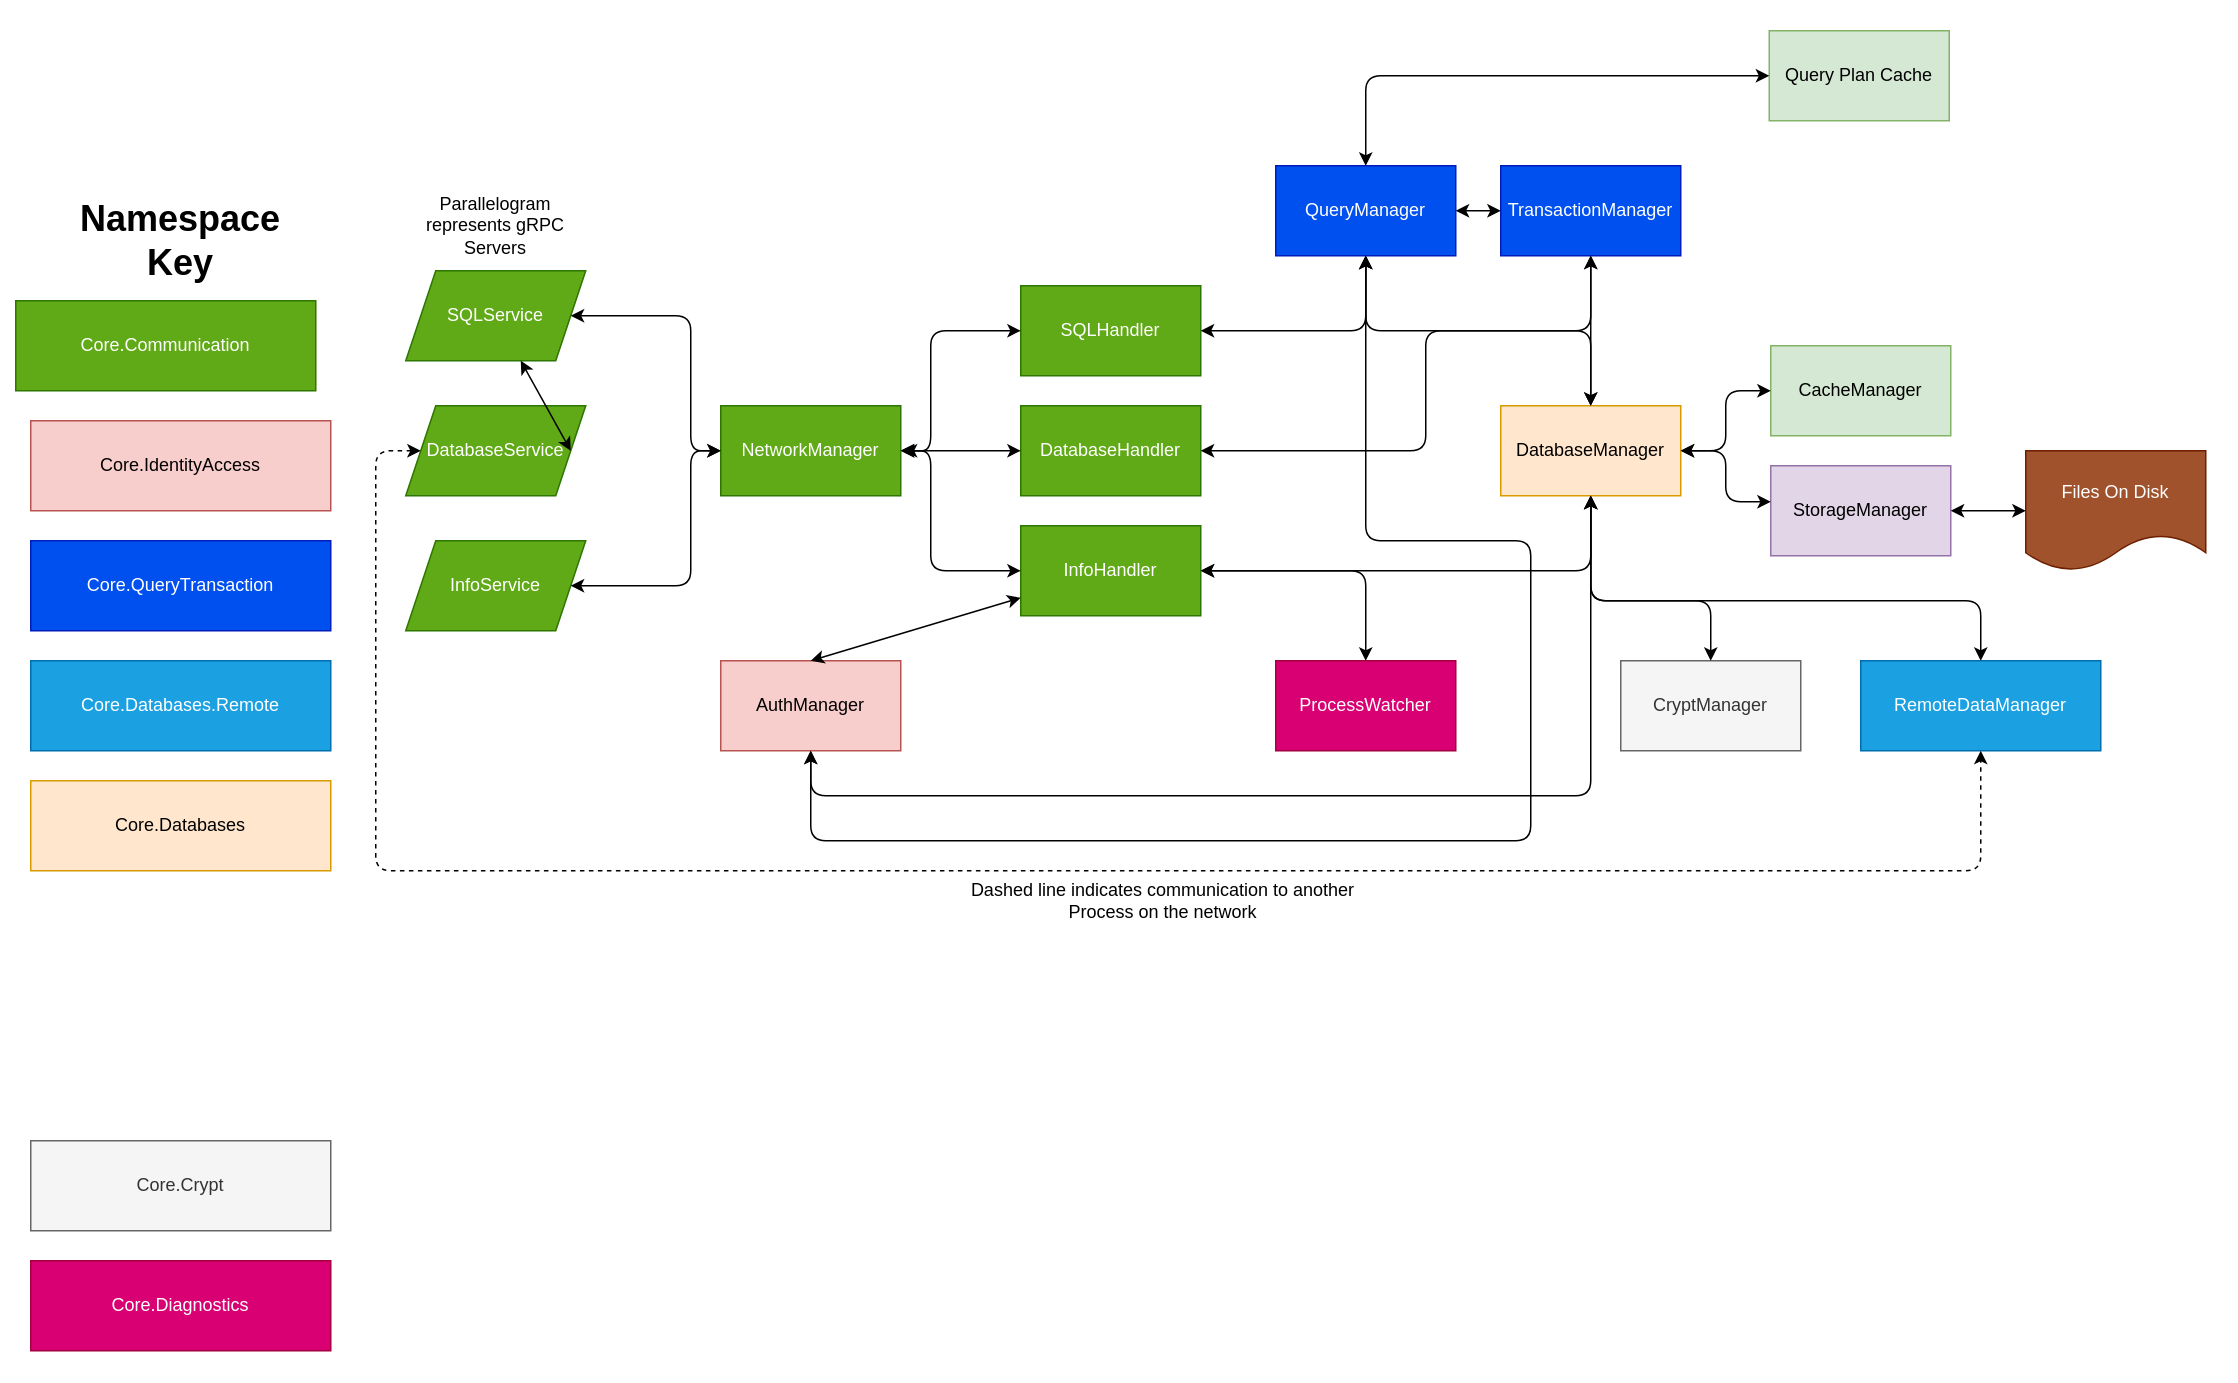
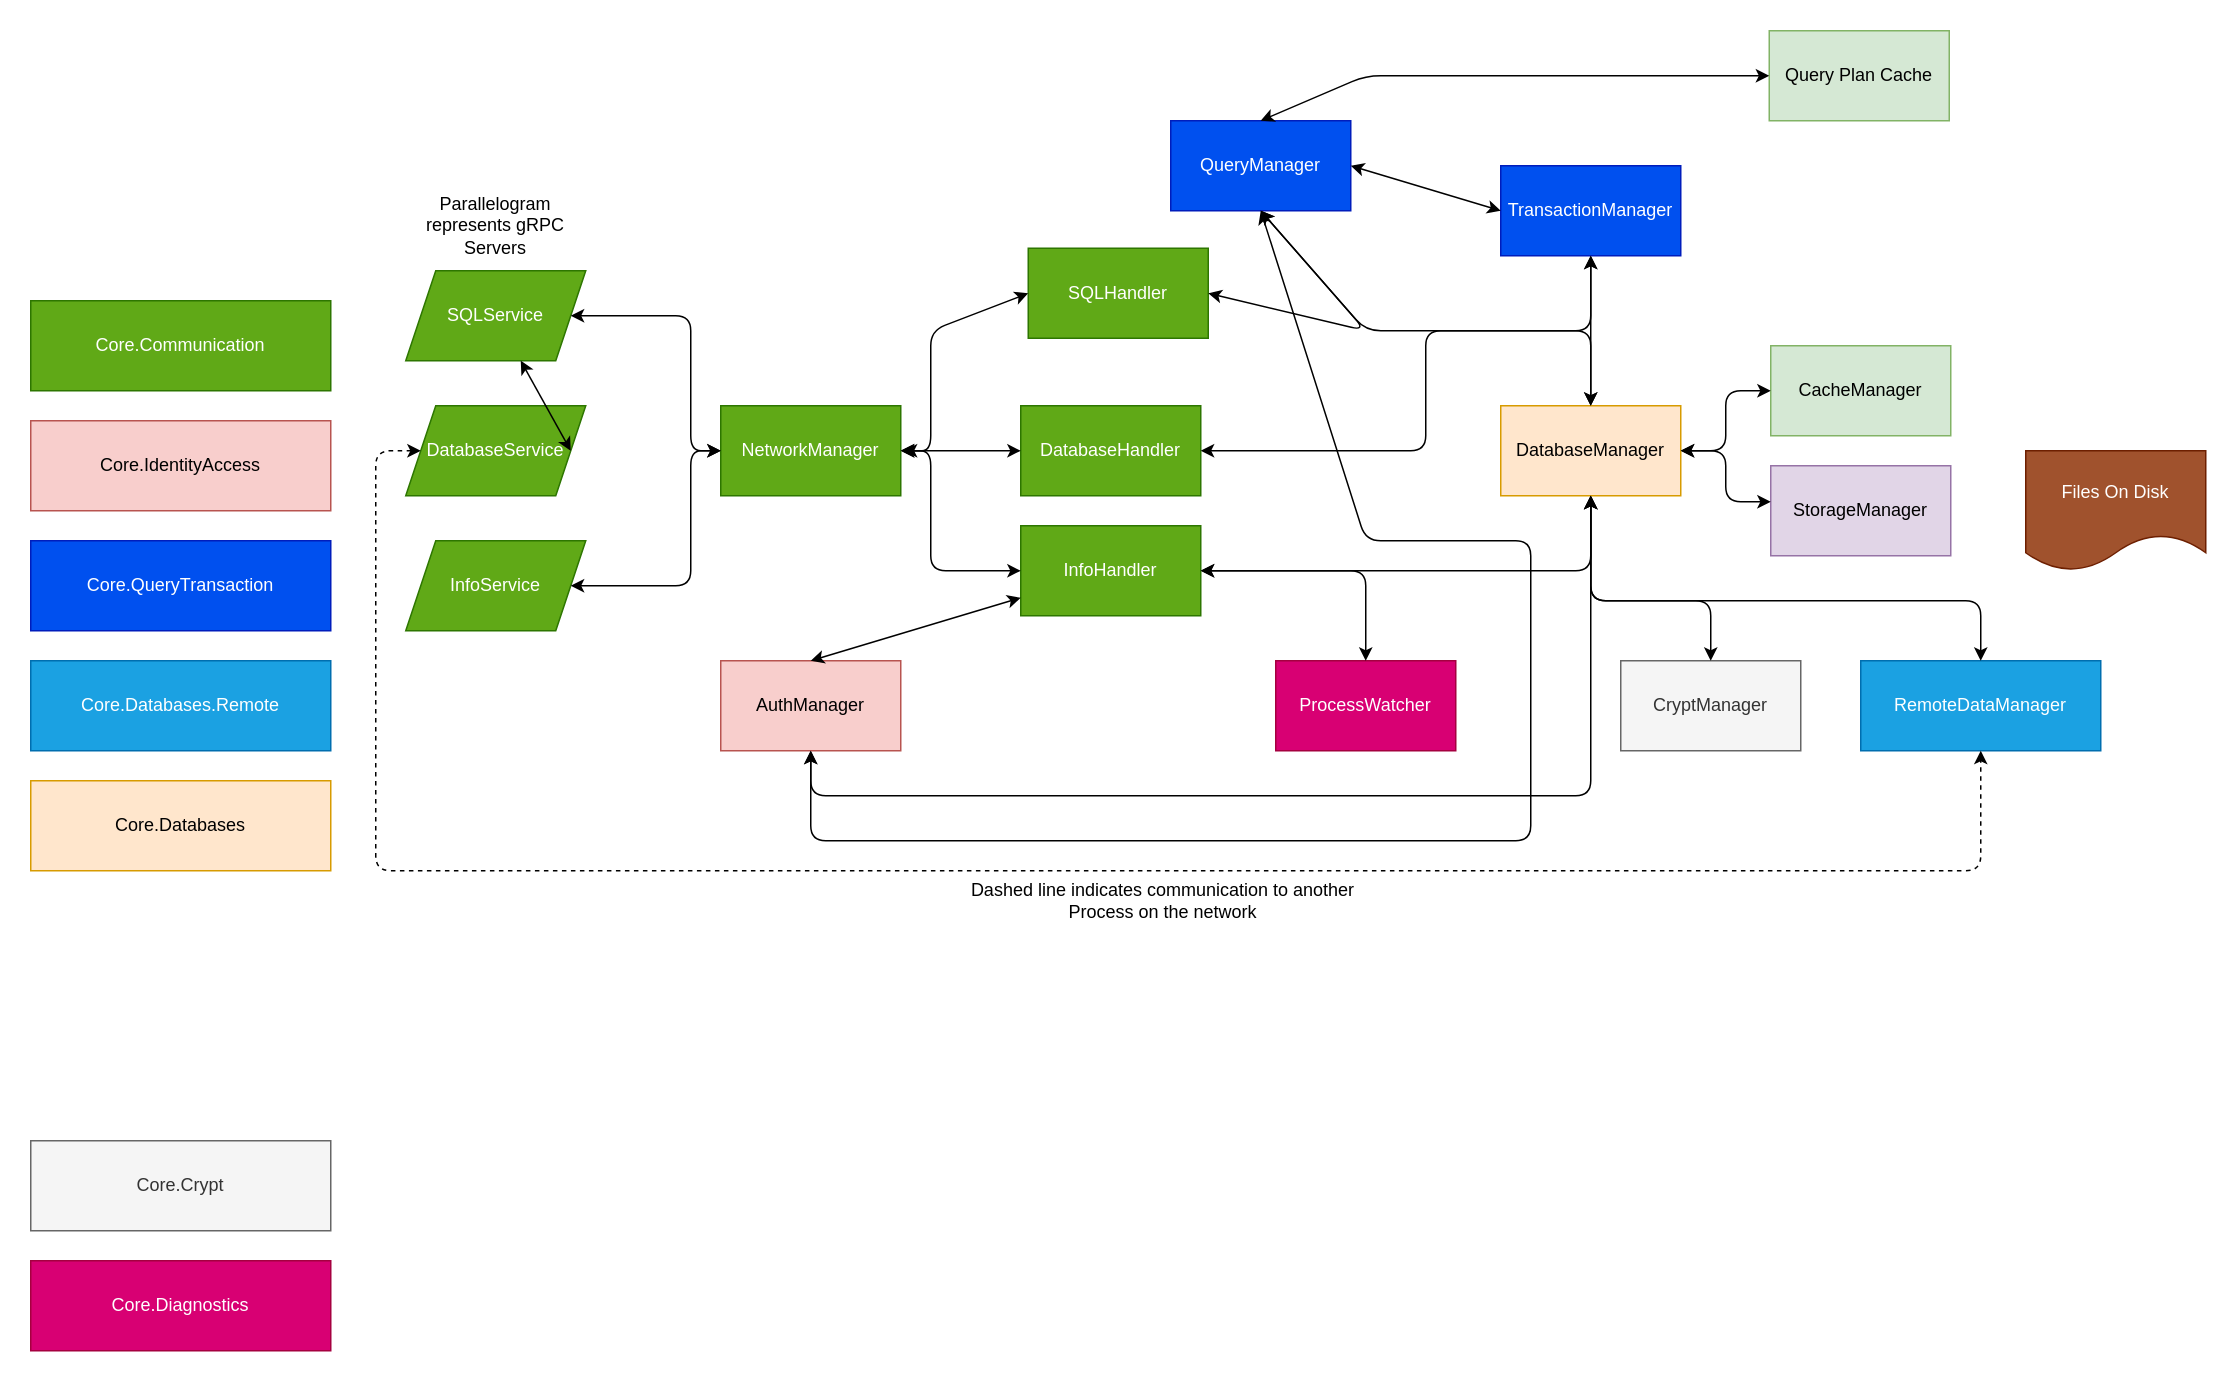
node "QueryManager": moved (1366, 211) -> (1261, 166)
node "Namespace Key": removed
node "SQLHandler": moved (1111, 331) -> (1118, 293)
node "Core.Communication": moved (166, 346) -> (181, 346)
edge "StorageManager" -- "Files On Disk": removed
